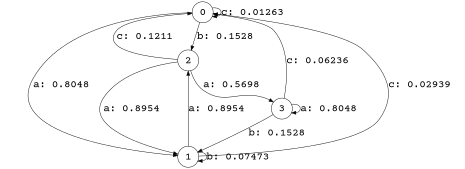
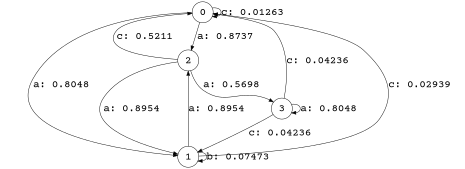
edge "2" -> "0": label "c: 0.1211   " -> "c: 0.5211   "
edge "0" -> "2": label "b: 0.1528   " -> "a: 0.8737   "
edge "3" -> "0": label "c: 0.06236  " -> "c: 0.04236  "
edge "3" -> "1": label "b: 0.1528   " -> "c: 0.04236  "
